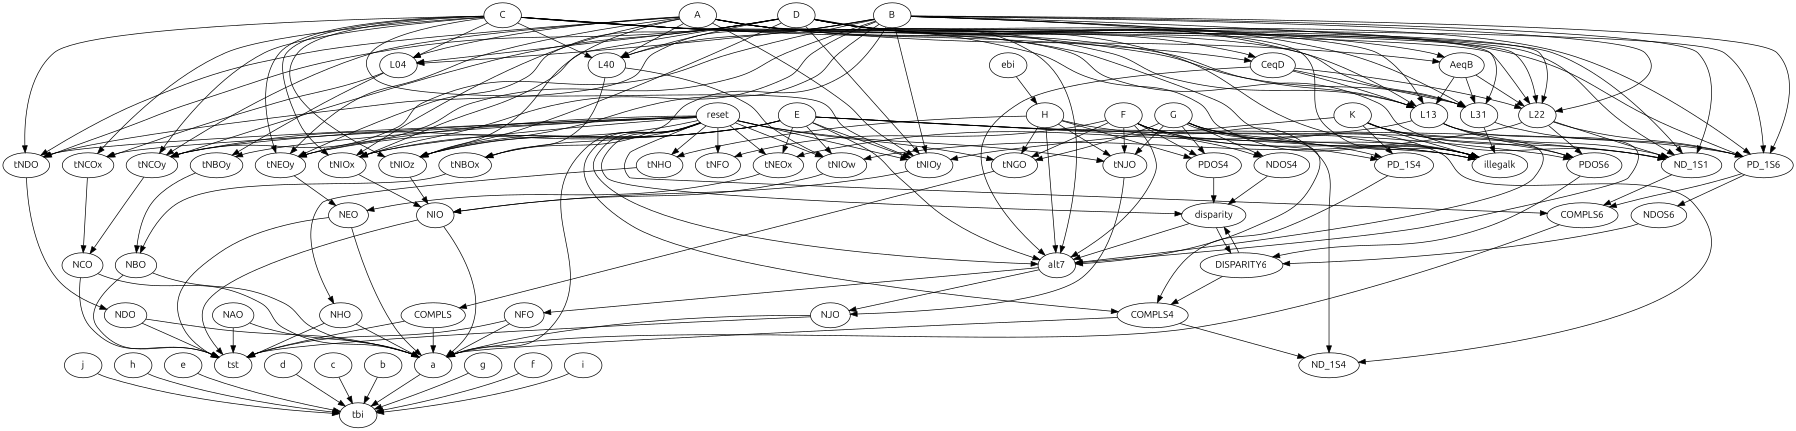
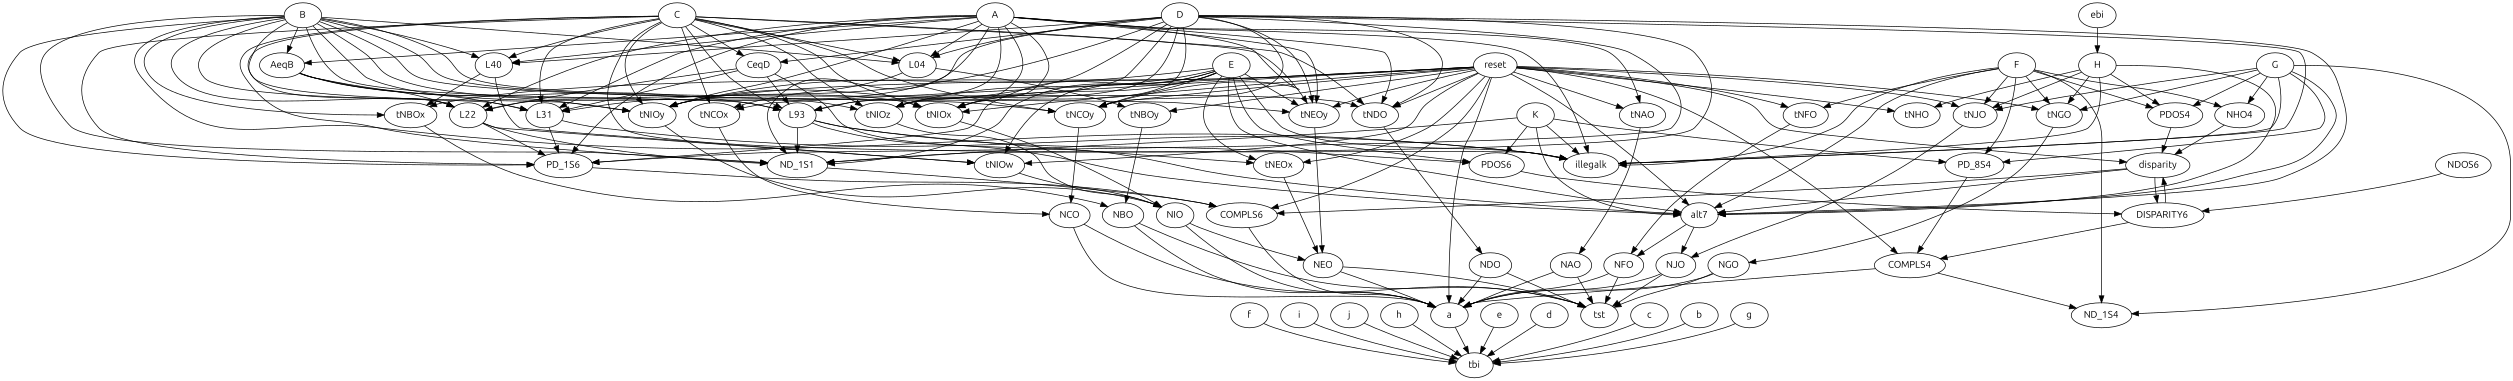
node "L13": label "L13" -> "L93"
node "tNAO": added
edge "K" -> "tNIOy": now "AeqB" -> "tNIOy"
edge "L22" -> "PDOS6": removed
node "NDOS4": label "NDOS4" -> "NHO4"
node "PD_1S4": label "PD_1S4" -> "PD_8S4"
edge "tNFO" -> "NFO": added
edge "PD_1S6" -> "NDOS6": removed
edge "disparity" -> "COMPLS6": added
edge "NIO" -> "tst": now "NIO" -> "NEO"
node "NHO": removed
node "COMPLS": label "COMPLS" -> "NGO"
